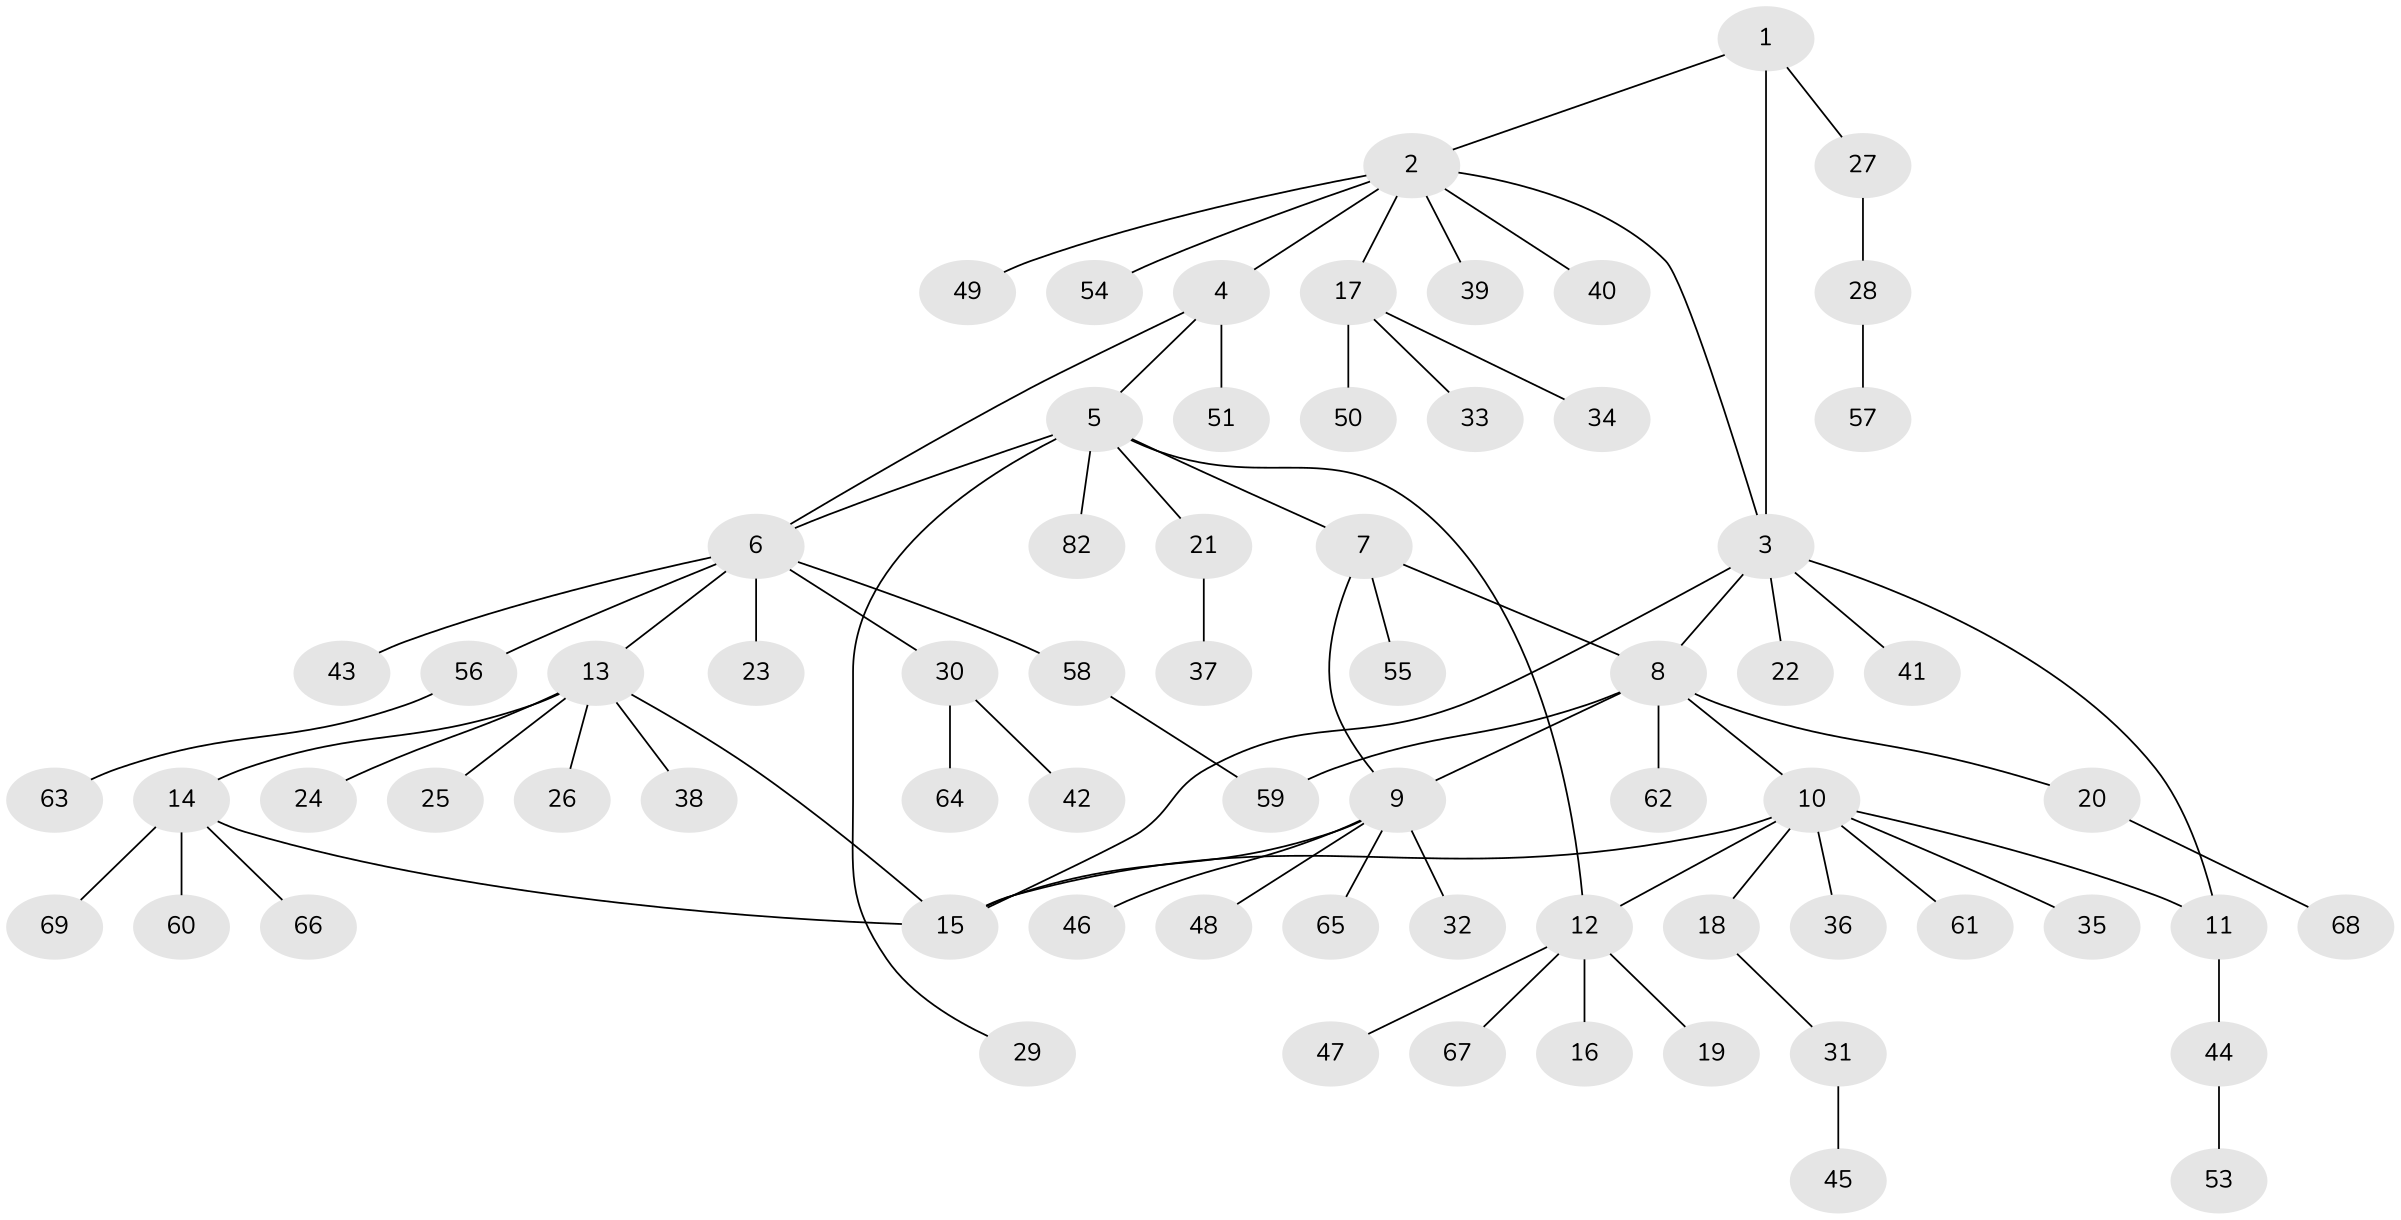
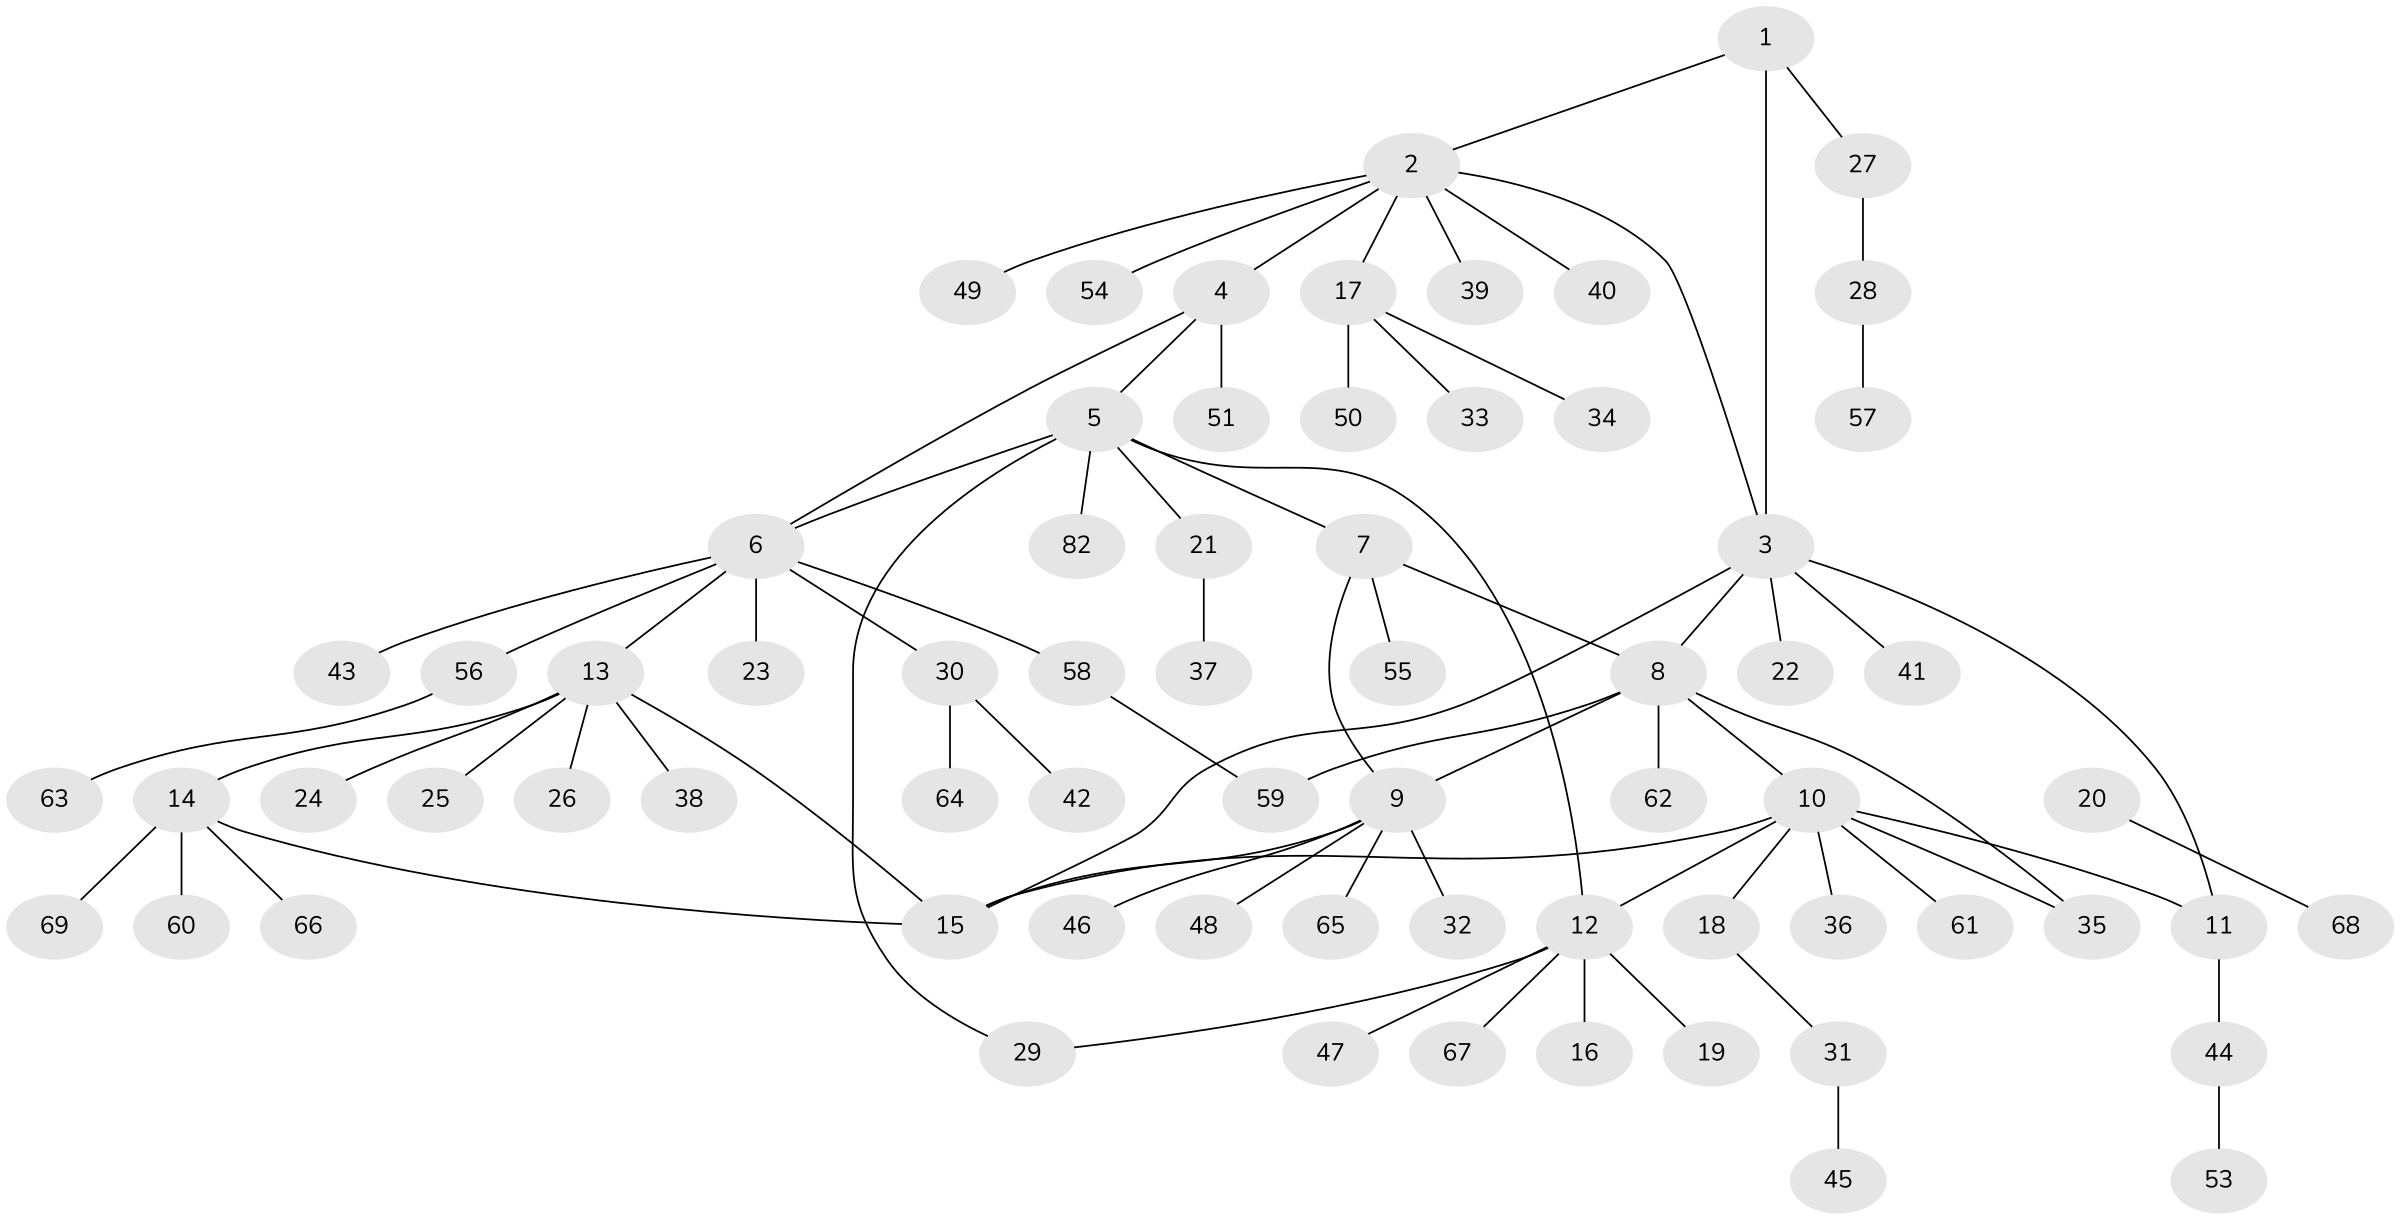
edge "8" -- "20": now "8" -- "35"
edge "12" -- "29": added
